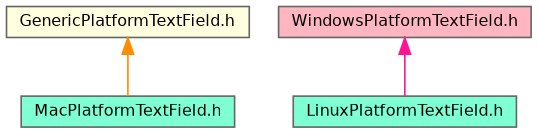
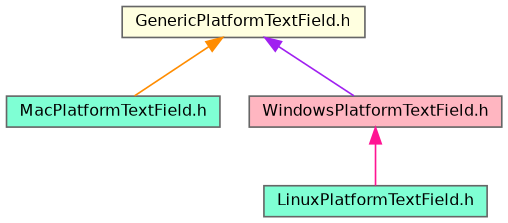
edge "WindowsPlatformTextField.h" -> "GenericPlatformTextField.h": added
